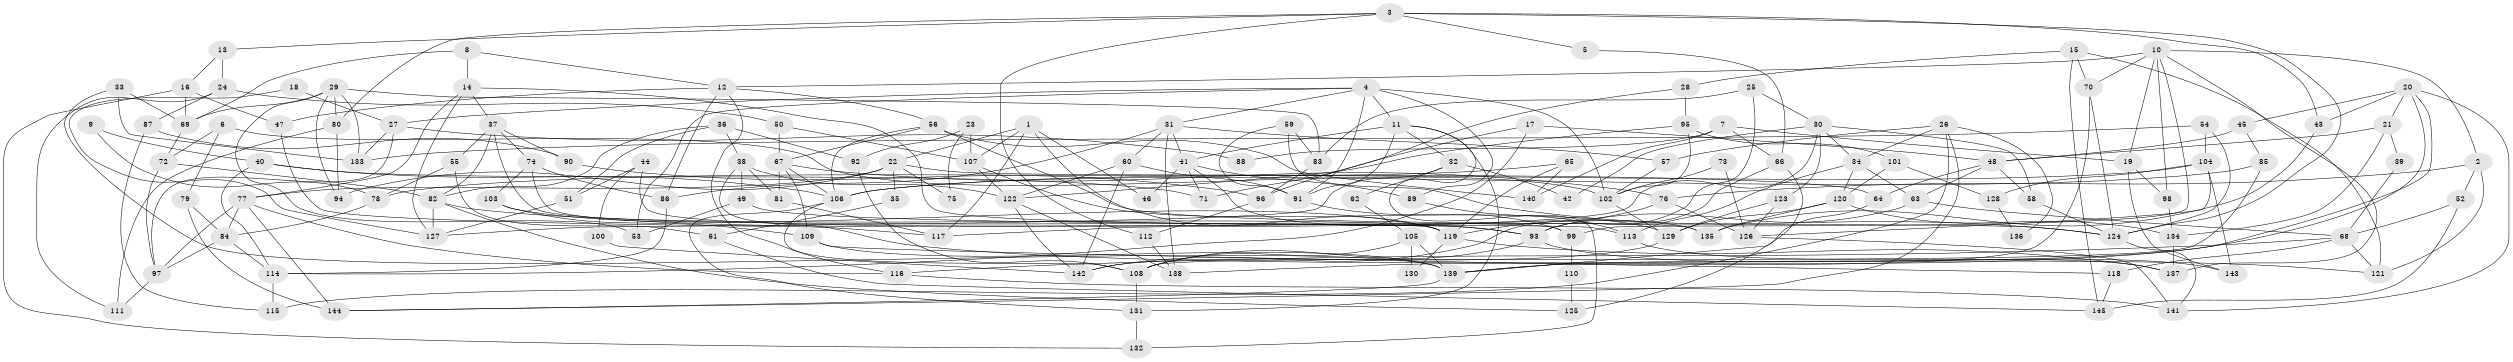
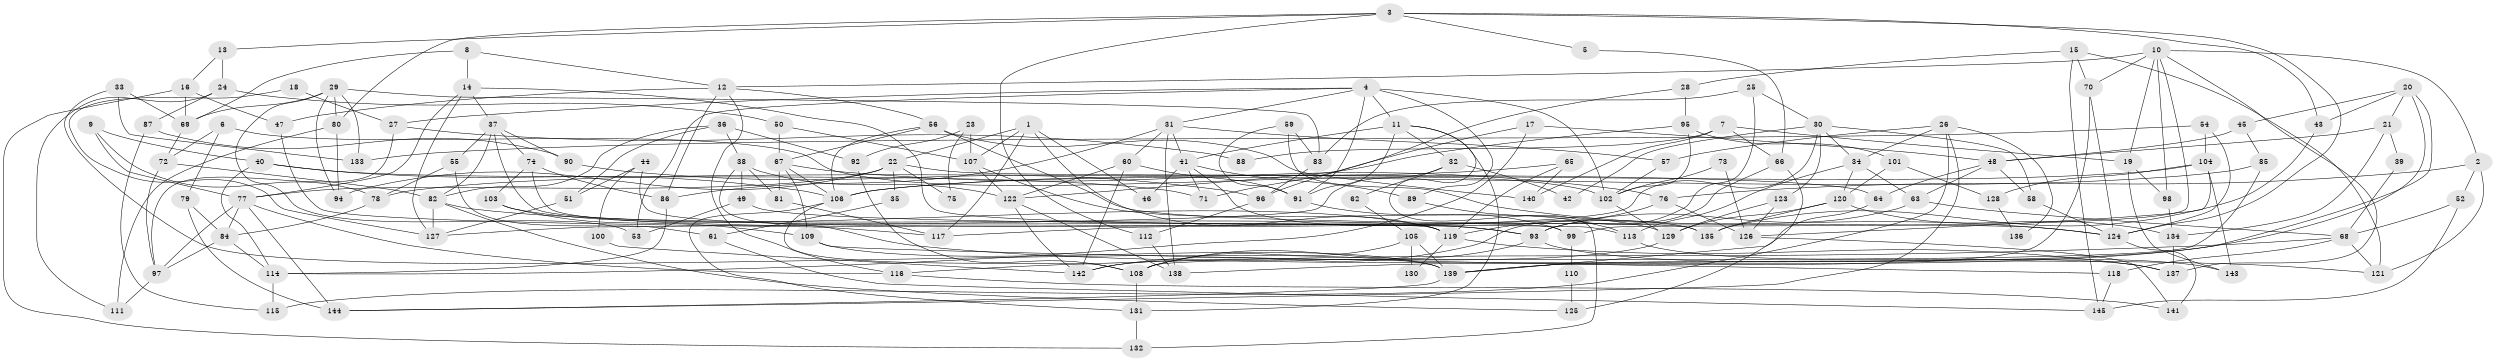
edge "27" -- "133": removed
edge "9" -- "77": added
edge "20" -- "141": removed
